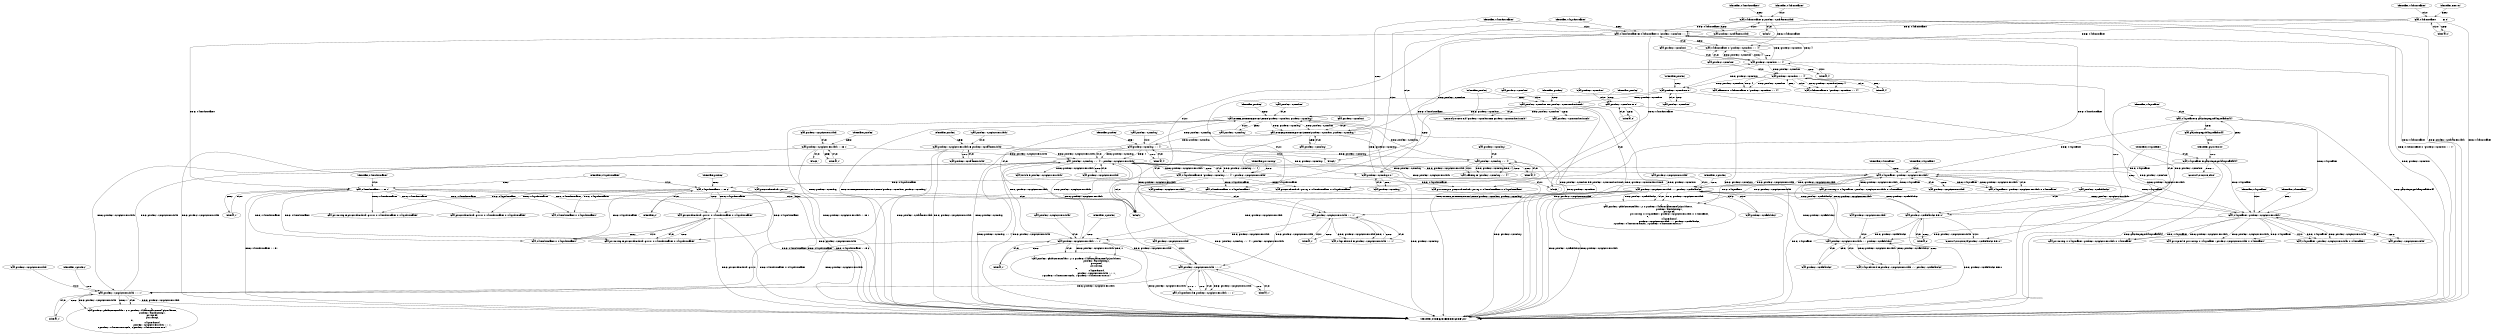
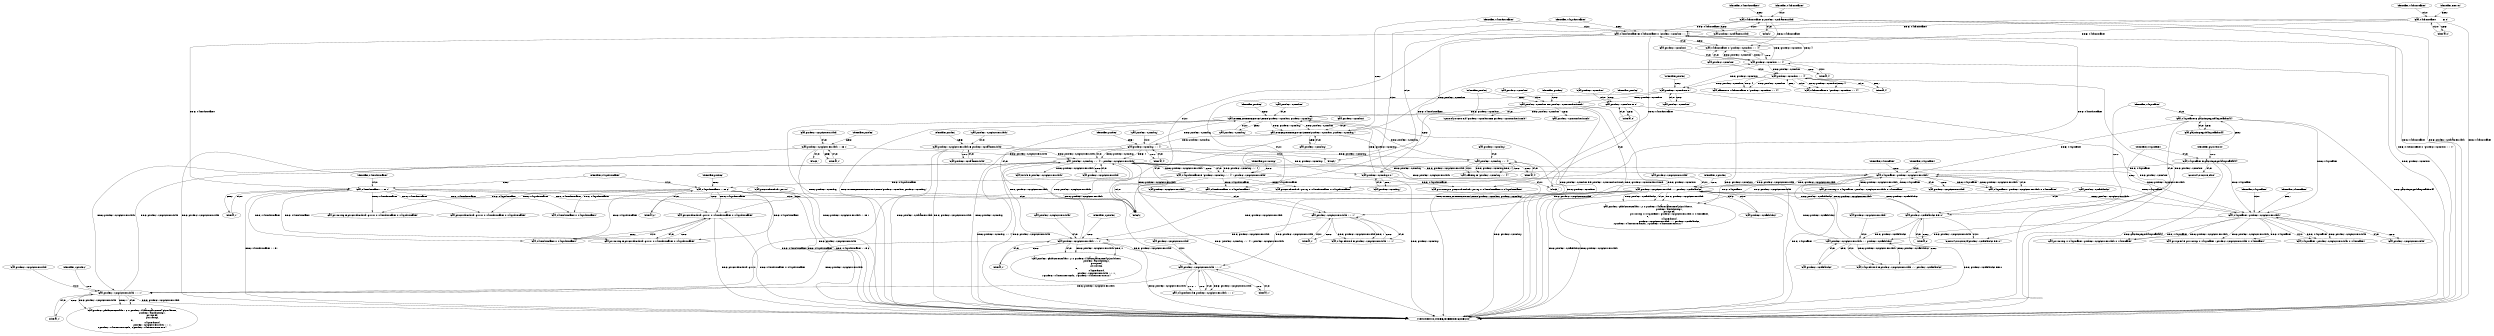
edge "(Call,gai2_impeg2_blk_y_off_frm[i])" -> "(Identifier,pi2_vld_out)": now "(Call,gai2_impeg2_blk_y_off_frm[i])" -> "(Call,u4_y_offset = gai2_impeg2_blk_y_off_frm[i])"
edge "(Call,u4_y_offset = gai2_impeg2_blk_y_off_fld[i])" -> "(ControlStructure,else)": label "DDG: 1" -> "AST: "
node "(Identifier,2)": label "(Identifier,2)" -> "(Literal,2)"
node "(Identifier,IMPEG2D_ERROR_CODES_T)": label "(Identifier,IMPEG2D_ERROR_CODES_T)" -> "(MethodReturn,IMPEG2D_ERROR_CODES_T)"
